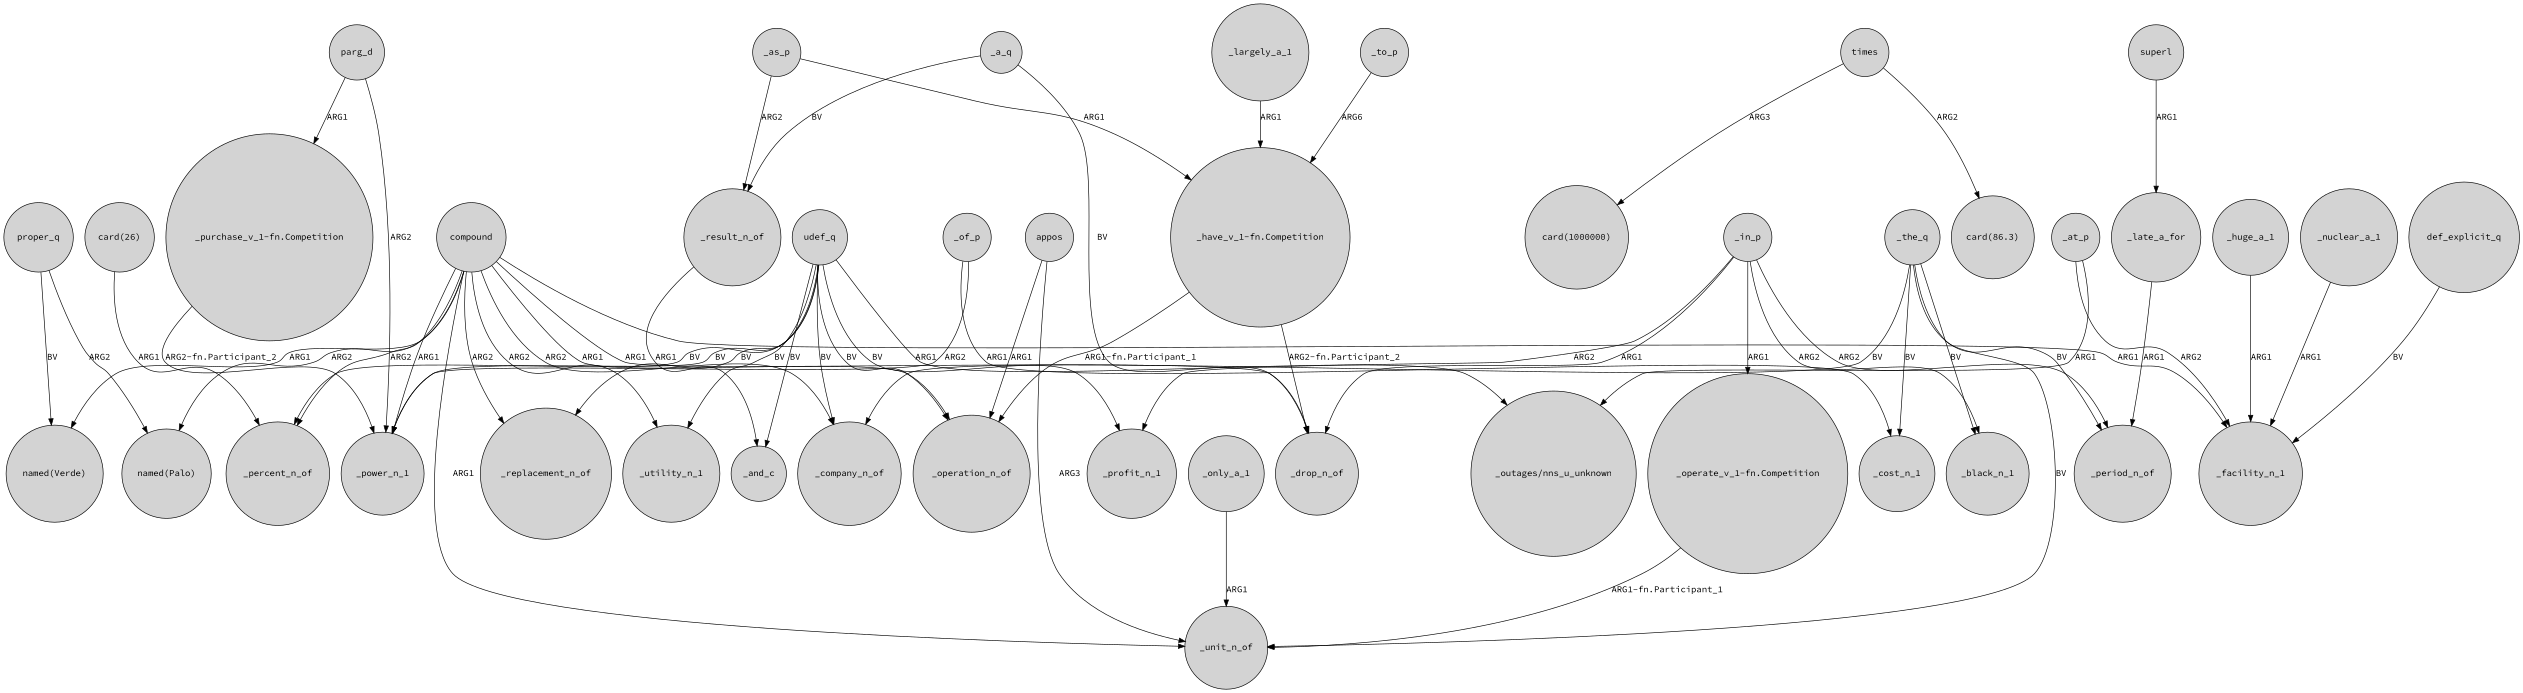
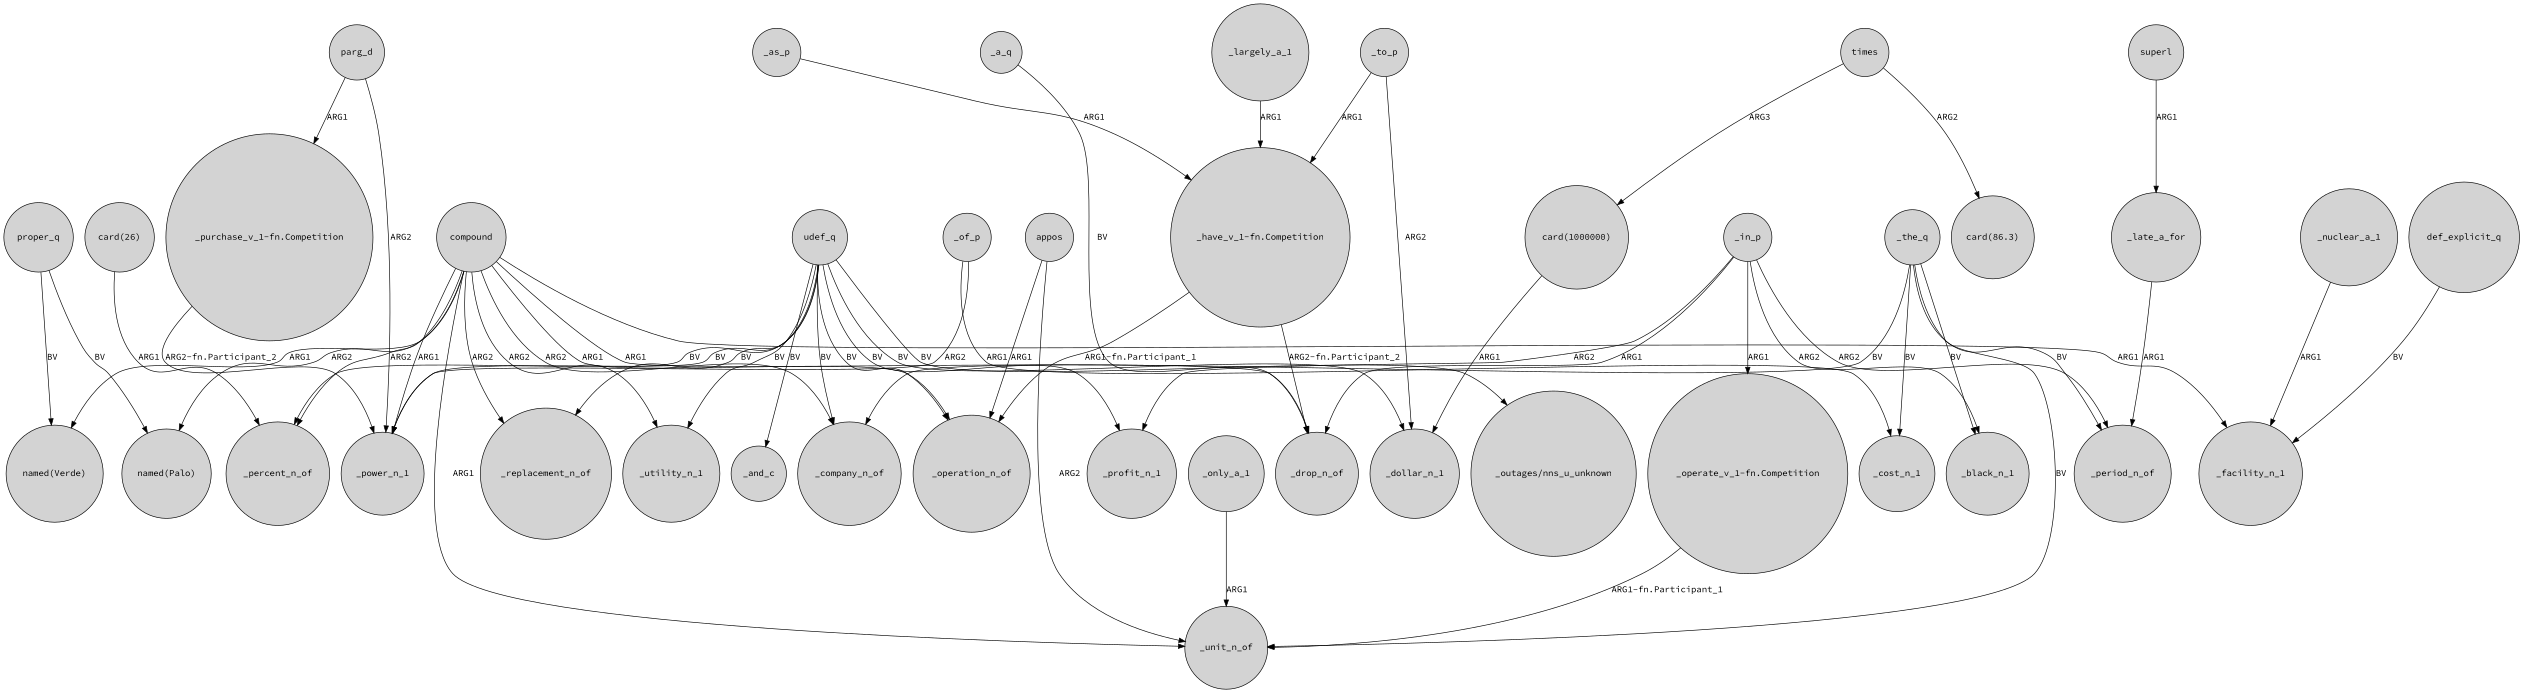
edge "_to_p" -> "_have_v_1-fn.Competition": label "ARG6" -> "ARG1"
node "_result_n_of": removed
node "_at_p": removed
node "_huge_a_1": removed
edge "proper_q" -> "named(Palo)": label "ARG2" -> "BV"
edge "udef_q" -> "_outages/nns_u_unknown": label "ARG1" -> "BV"
edge "appos" -> "_unit_n_of": label "ARG3" -> "ARG2"
node "_dollar_n_1": added
